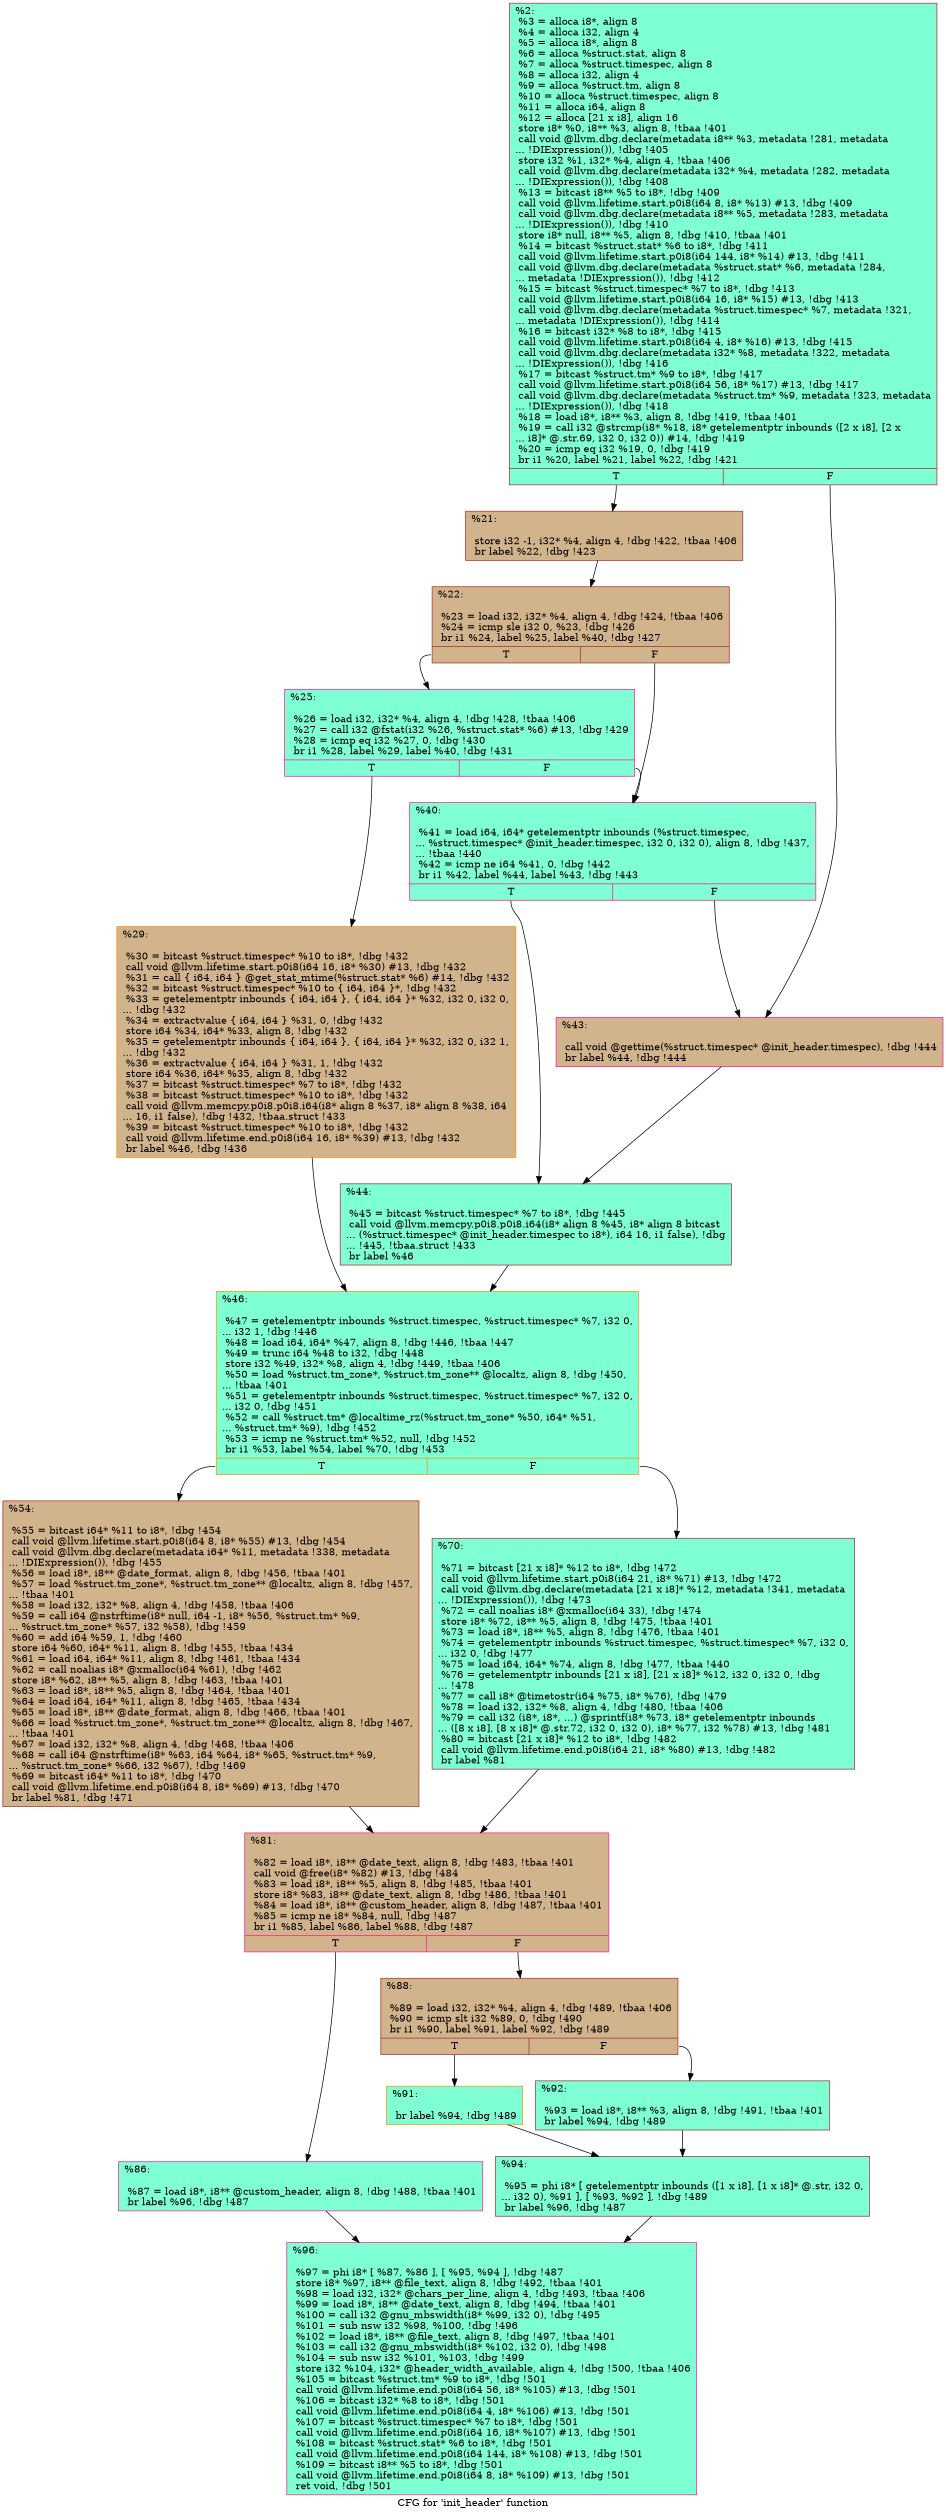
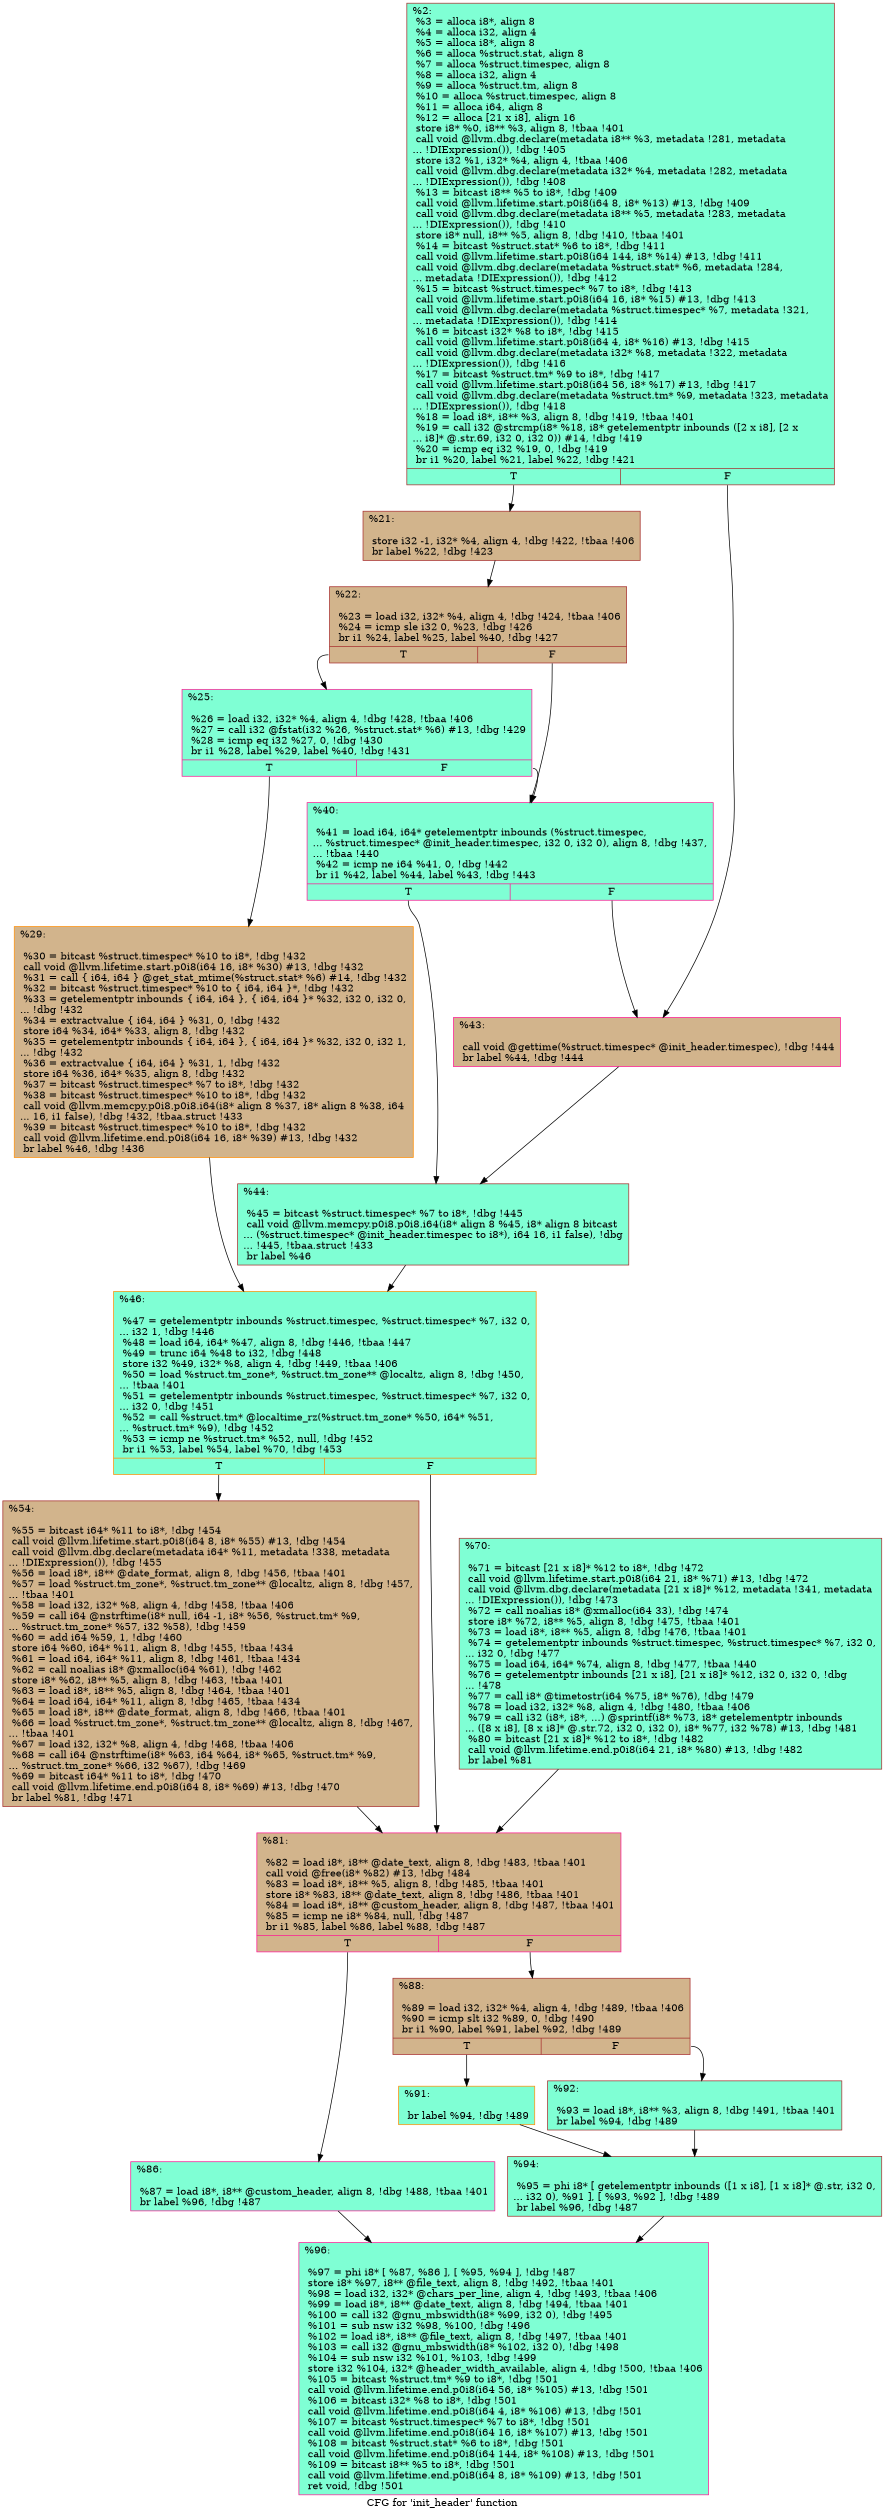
edge "%46:" -> "%70:": now "%46:" -> "%81:"
